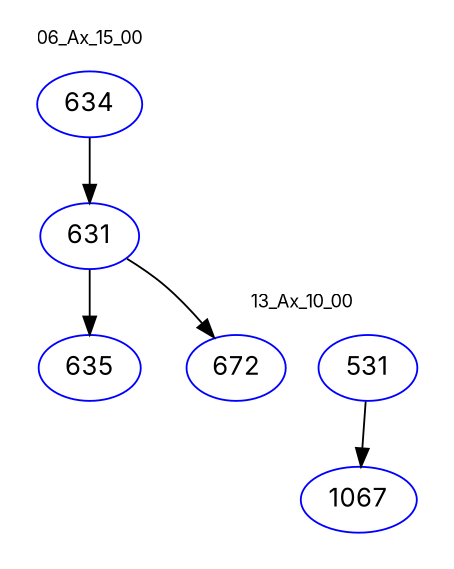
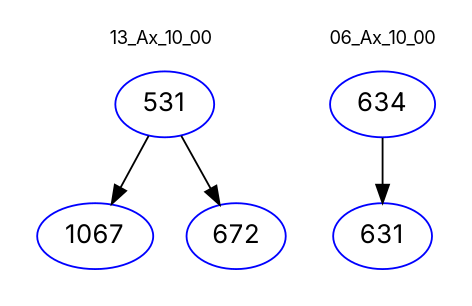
cluster "06_Ax_15_00": label "06_Ax_15_00" -> "06_Ax_10_00"
edge "631" -> "672": now "531" -> "672"
node "635": removed
